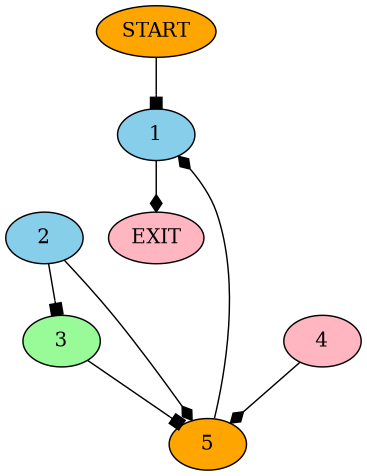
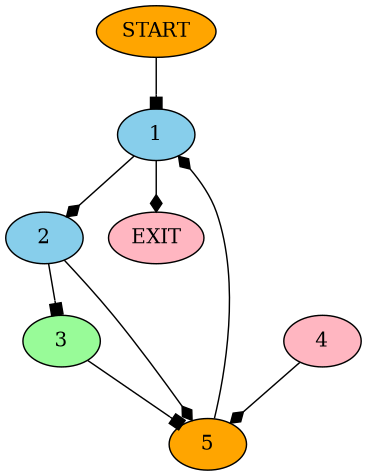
edge "1" -> "2": added
